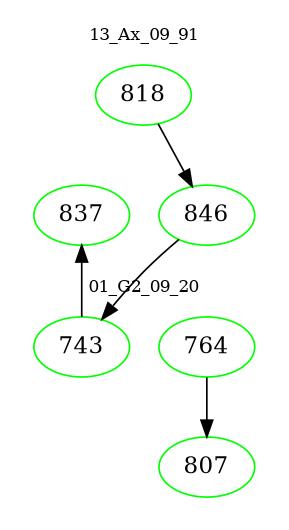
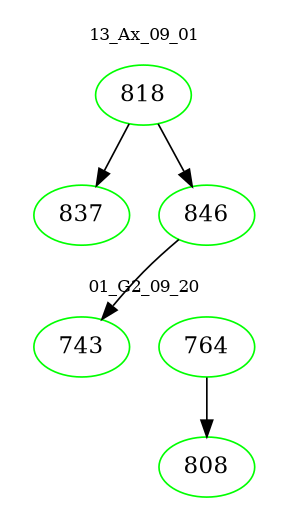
cluster "13_Ax_09_91": label "13_Ax_09_91" -> "13_Ax_09_01"
edge "743" -> "837": now "818" -> "837"
node "807": label "807" -> "808"
